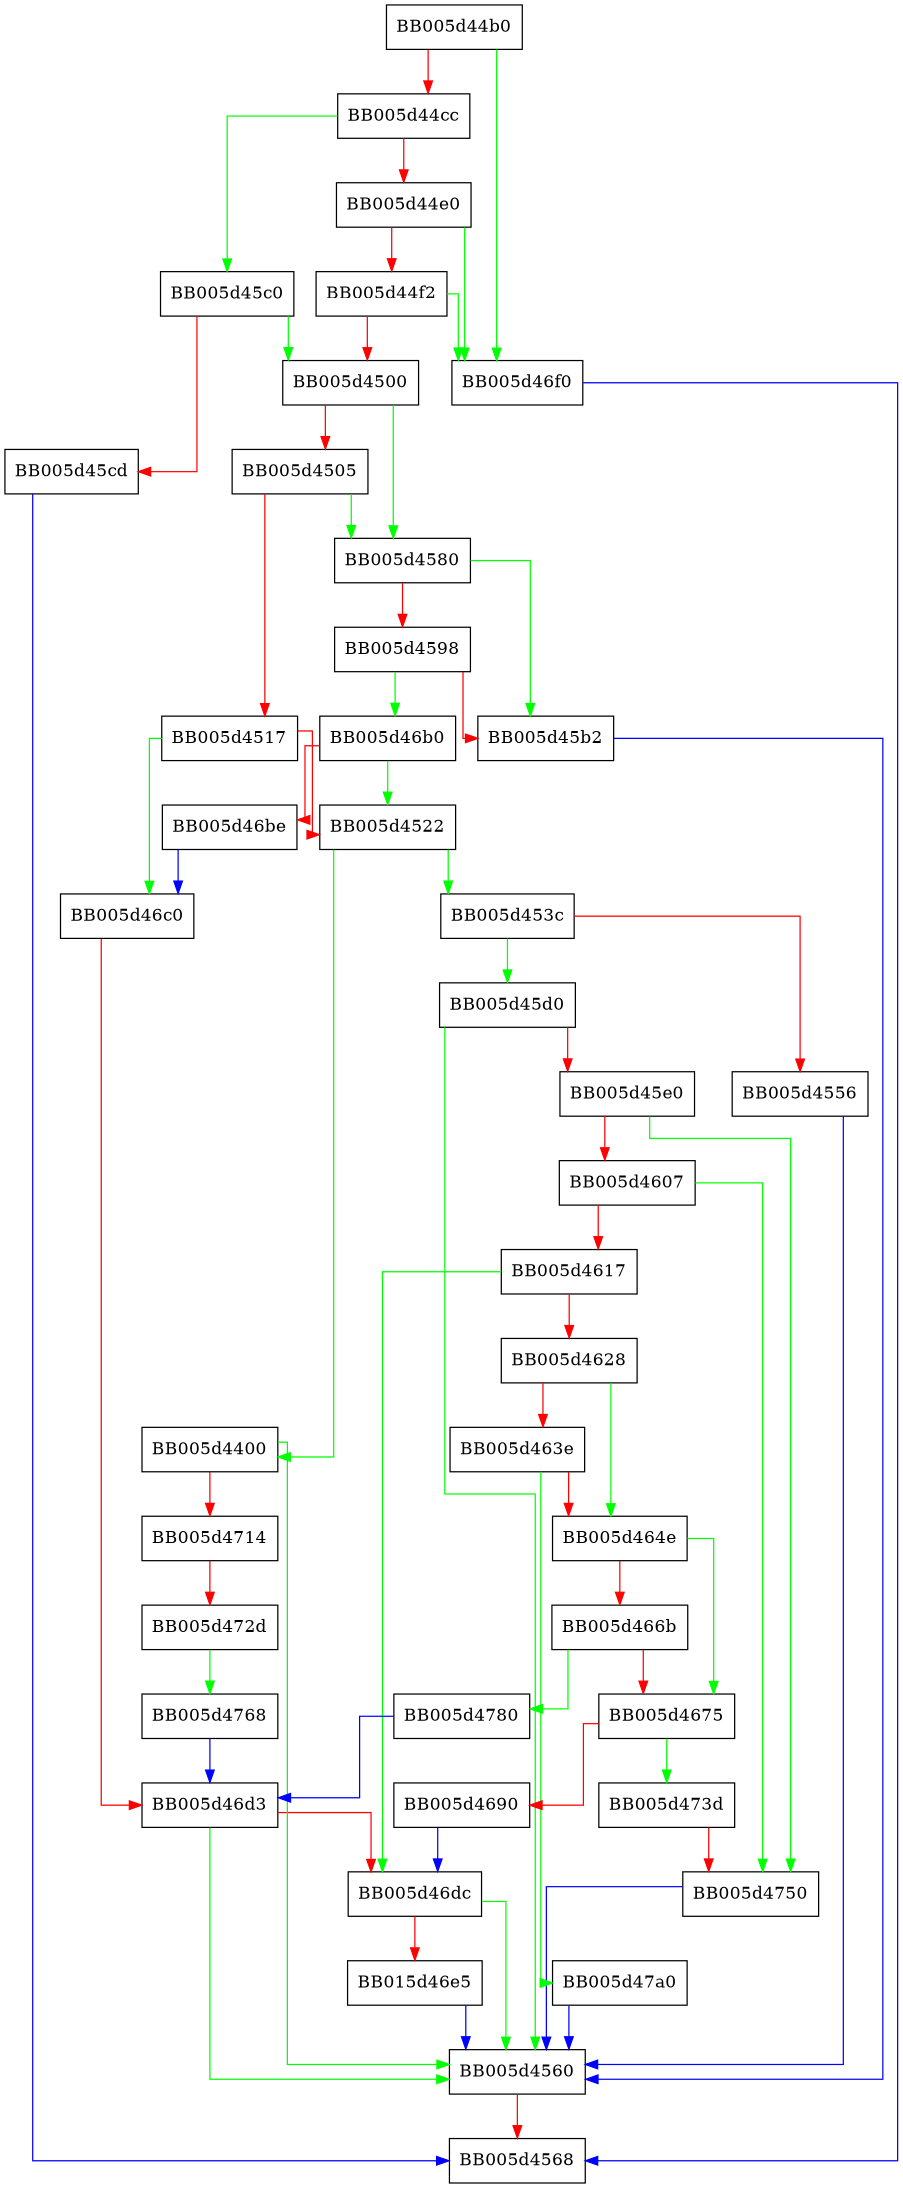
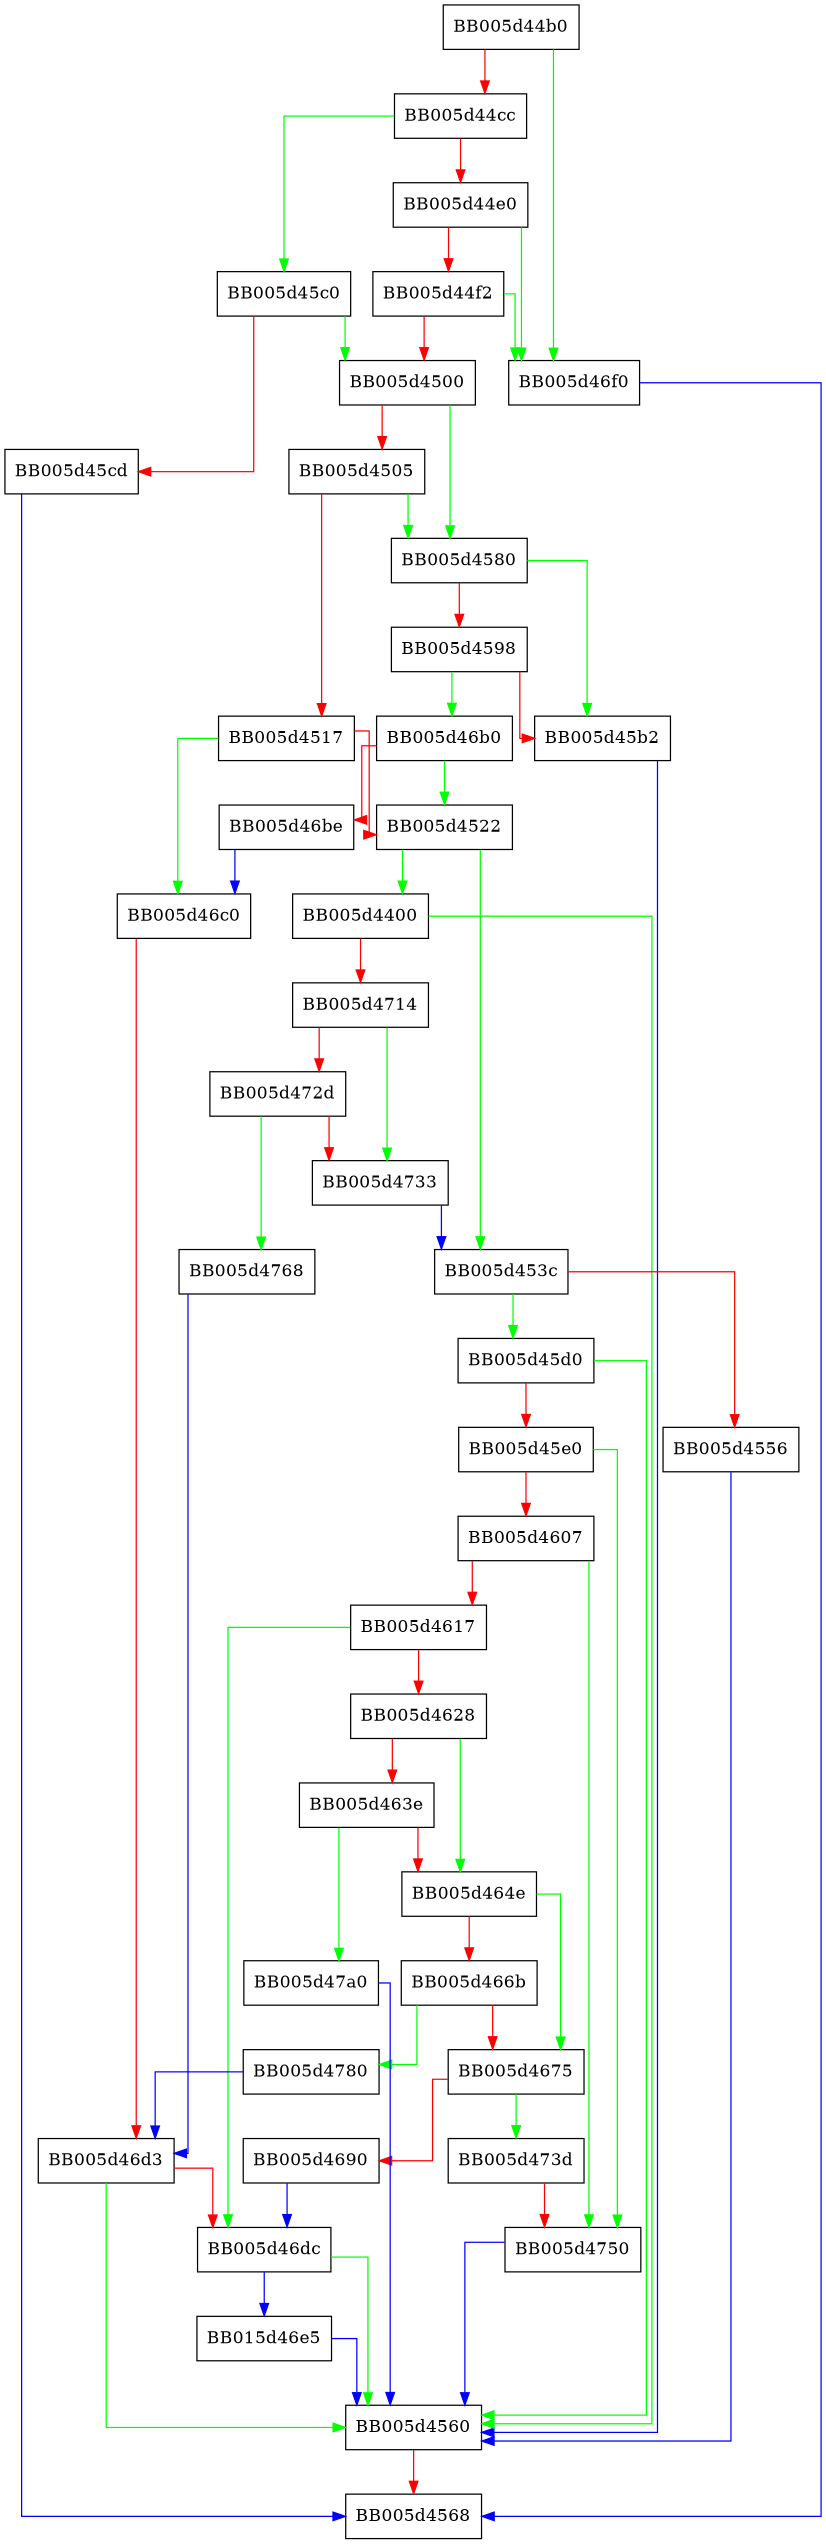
node "BB005d4733": added
edge "BB005d46dc" -> "BB015d46e5": color red -> blue
